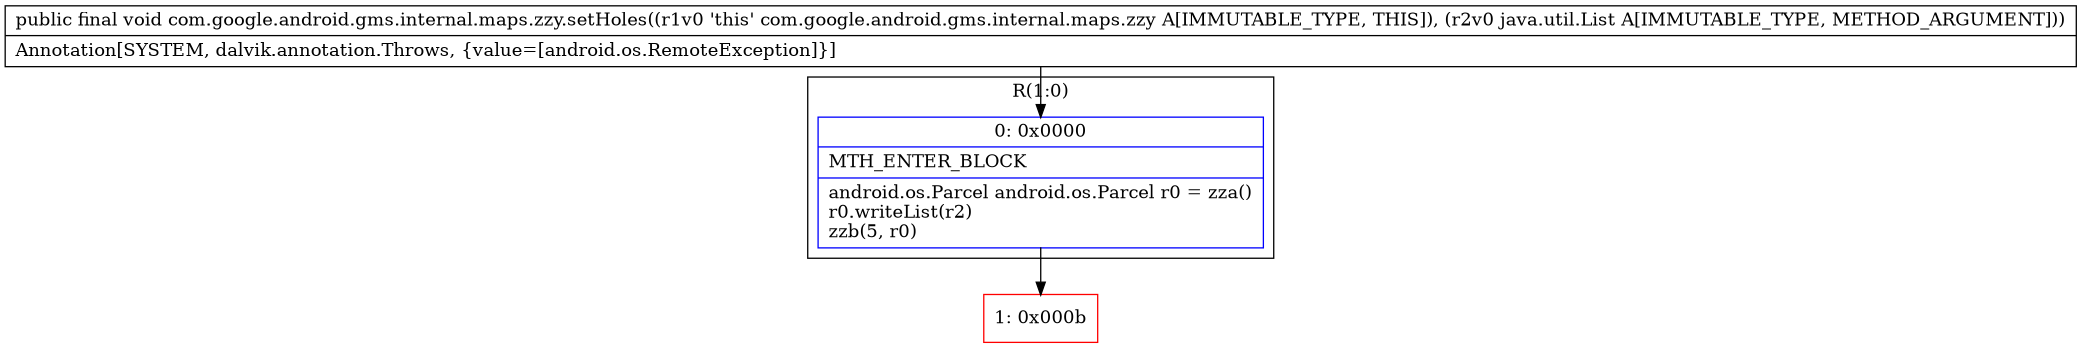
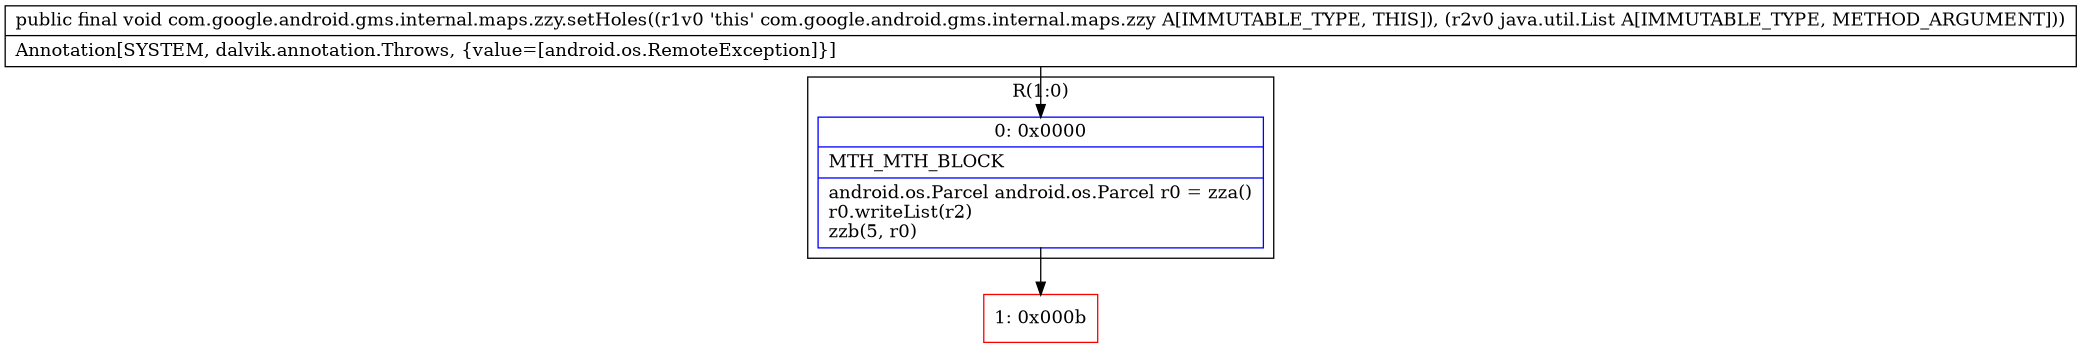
node "0: 0x0000": text "MTH_ENTER_BLOCK" -> "MTH_MTH_BLOCK"
